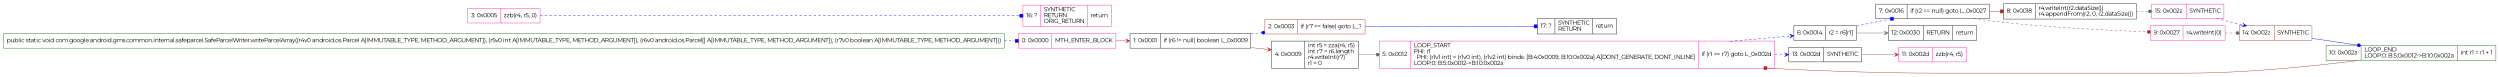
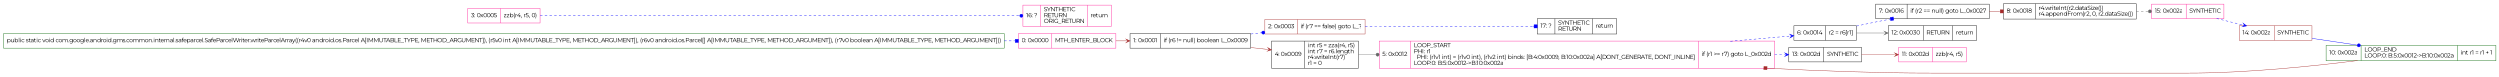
edge "3: 0x0005" -> "16: ?": arrowhead box -> dot
edge "2: 0x0003" -> "17: ?": style solid -> dashed
node "9: 0x0027": removed
